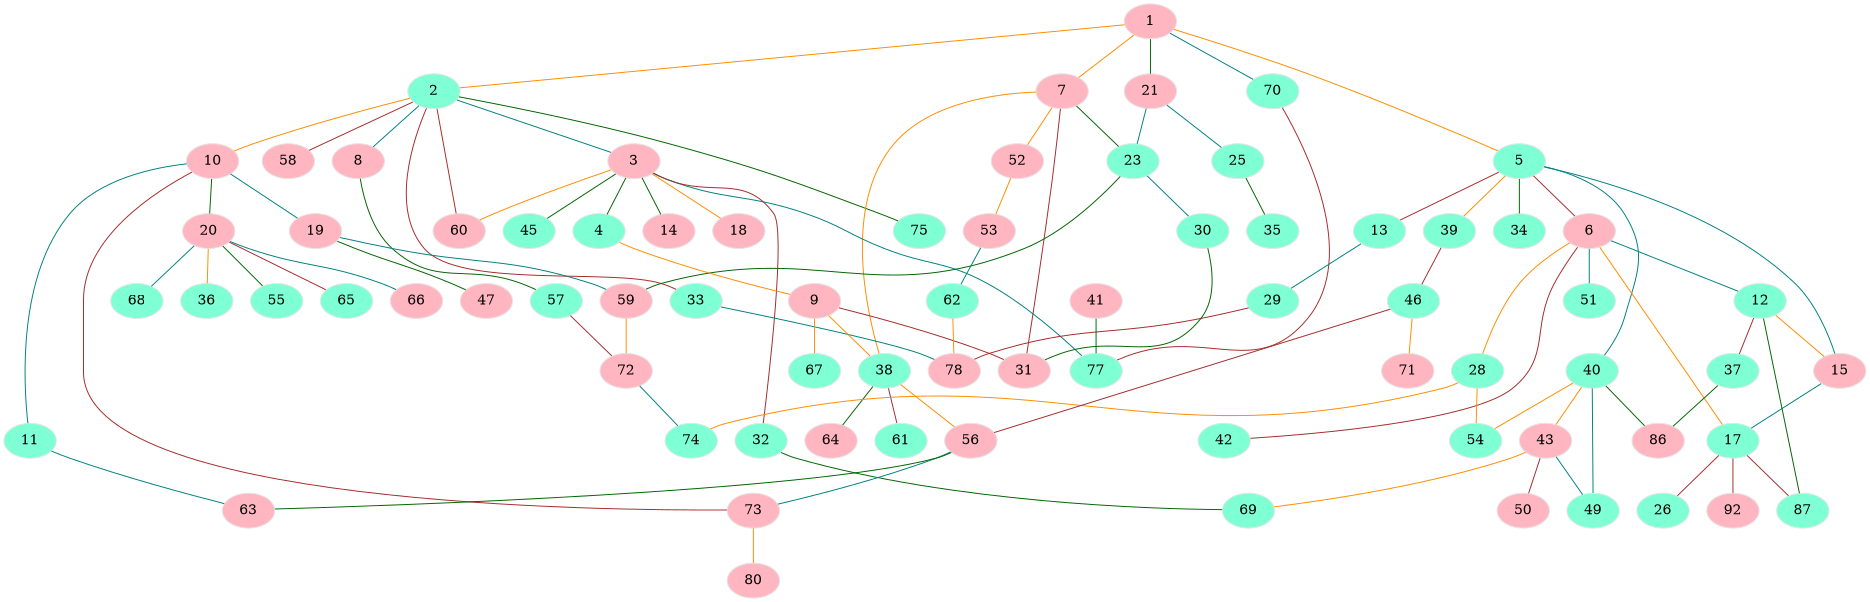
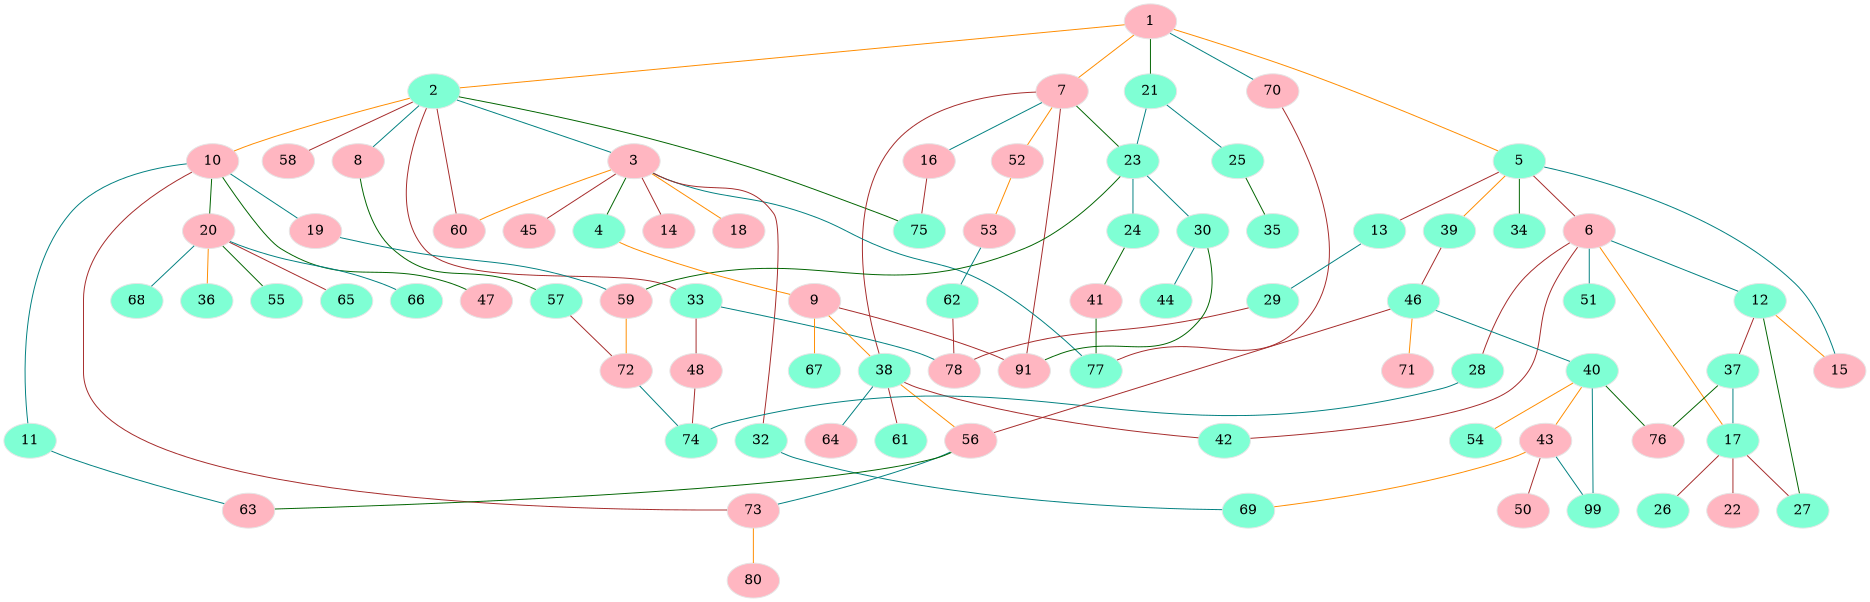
node "21": fillcolor lightpink -> aquamarine
node "70": fillcolor aquamarine -> lightpink
node "16": added
edge "7" -- "38": color darkorange -> brown
edge "3" -- "45": color darkgreen -> brown
edge "3" -- "14": color darkgreen -> brown
node "45": fillcolor aquamarine -> lightpink
node "24": added
edge "5" -- "40": now "46" -- "40"
edge "19" -- "47": now "10" -- "47"
edge "6" -- "28": color darkorange -> brown
node "66": fillcolor lightpink -> aquamarine
node "44": added
edge "62" -- "78": color darkorange -> brown
node "48": added
node "31": label "31" -> "91"
edge "15" -- "17": now "37" -- "17"
edge "38" -- "64": color darkgreen -> teal
edge "28" -- "74": color darkorange -> teal
edge "28" -- "54": removed
edge "38" -- "42": added
node "86": label "86" -> "76"
edge "32" -- "69": color darkgreen -> teal
node "49": label "49" -> "99"
node "92": label "92" -> "22"
node "87": label "87" -> "27"
